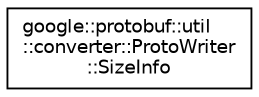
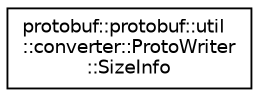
node "google::protobuf::util ::converter::ProtoWriter ::SizeInfo": label "google::protobuf::util ::converter::ProtoWriter ::SizeInfo" -> "protobuf::protobuf::util ::converter::ProtoWriter ::SizeInfo"
